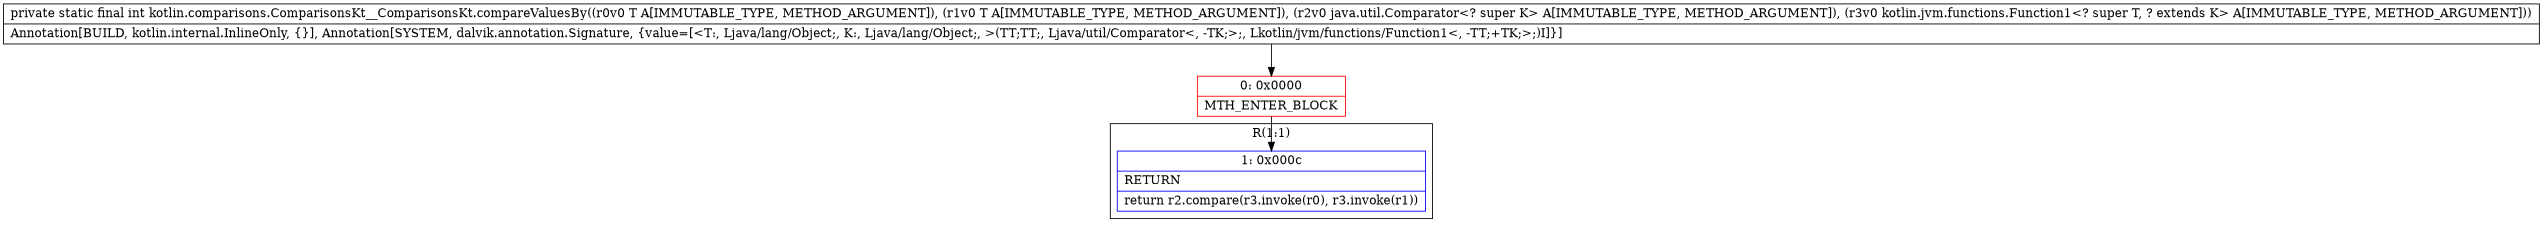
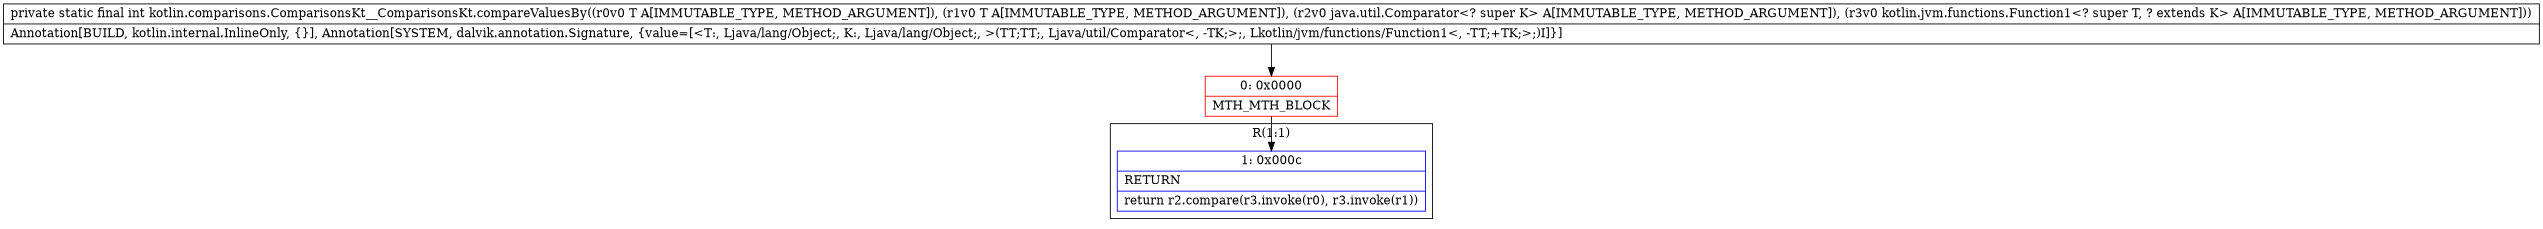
node "0: 0x0000": text "MTH_ENTER_BLOCK" -> "MTH_MTH_BLOCK"
